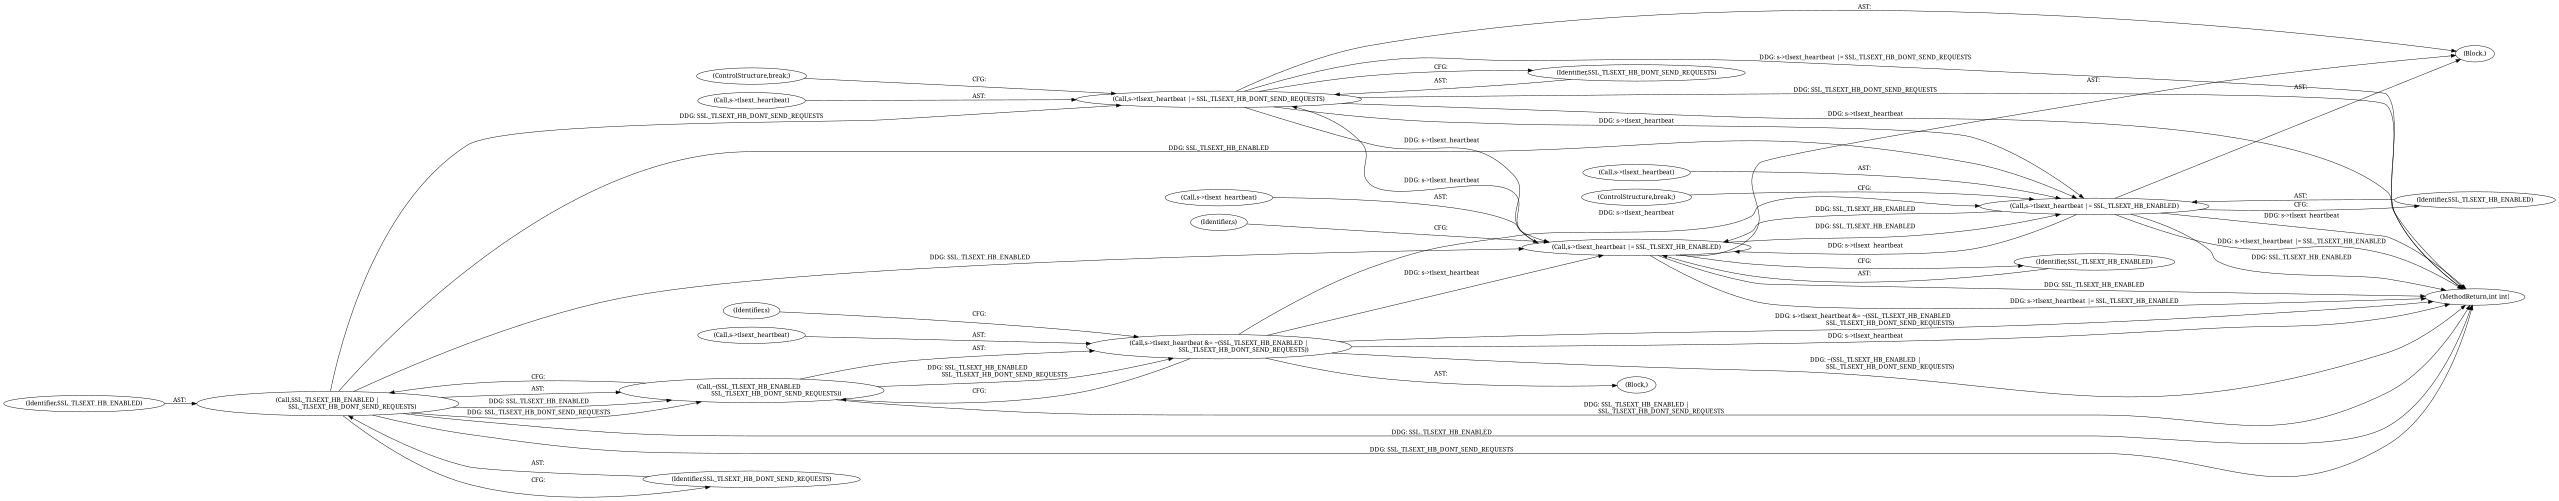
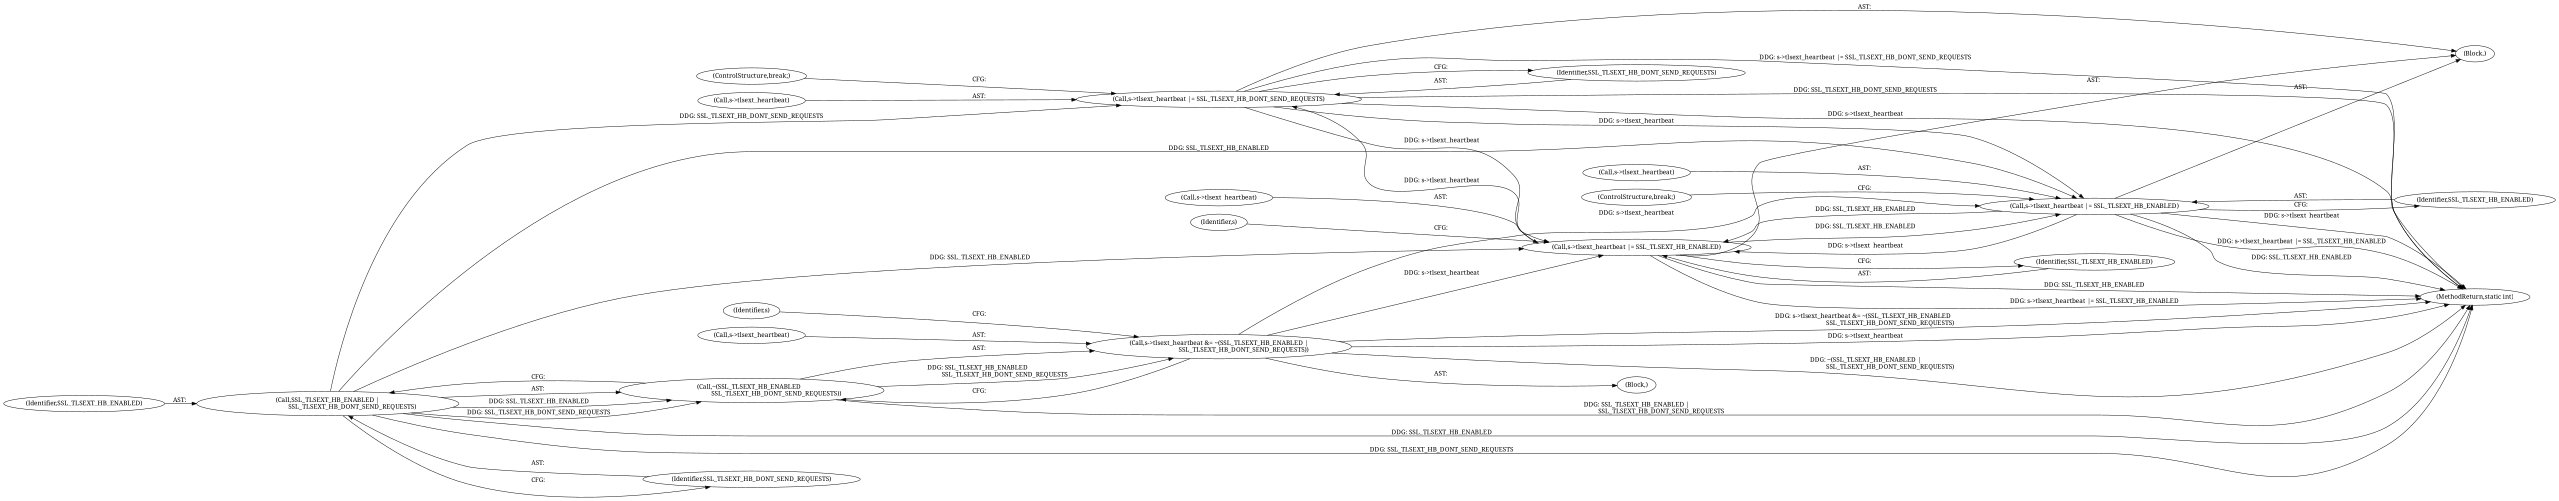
node "(MethodReturn,int int)": label "(MethodReturn,int int)" -> "(MethodReturn,static int)"
